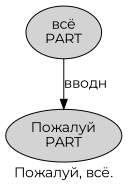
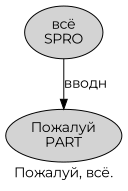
node "всё PART": label "всё PART" -> "всё SPRO"
